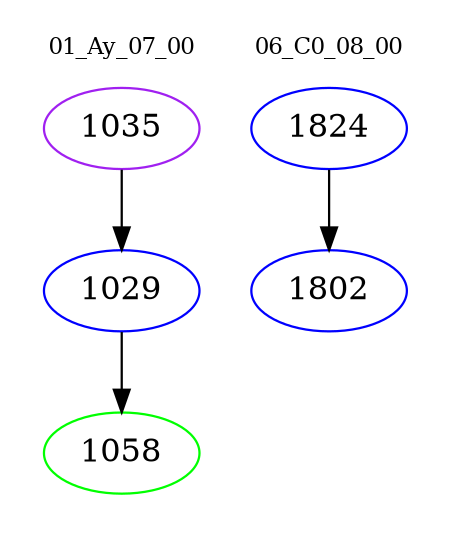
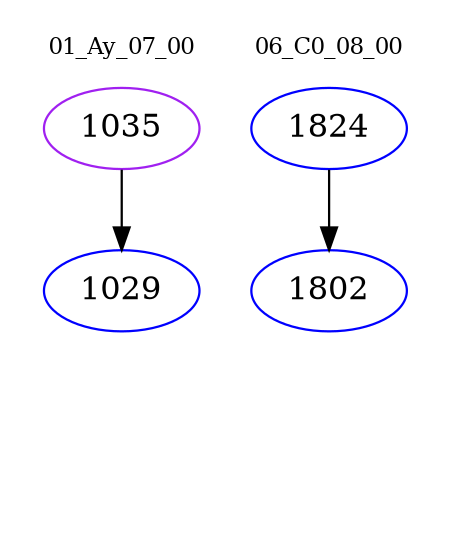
node "1058": removed
